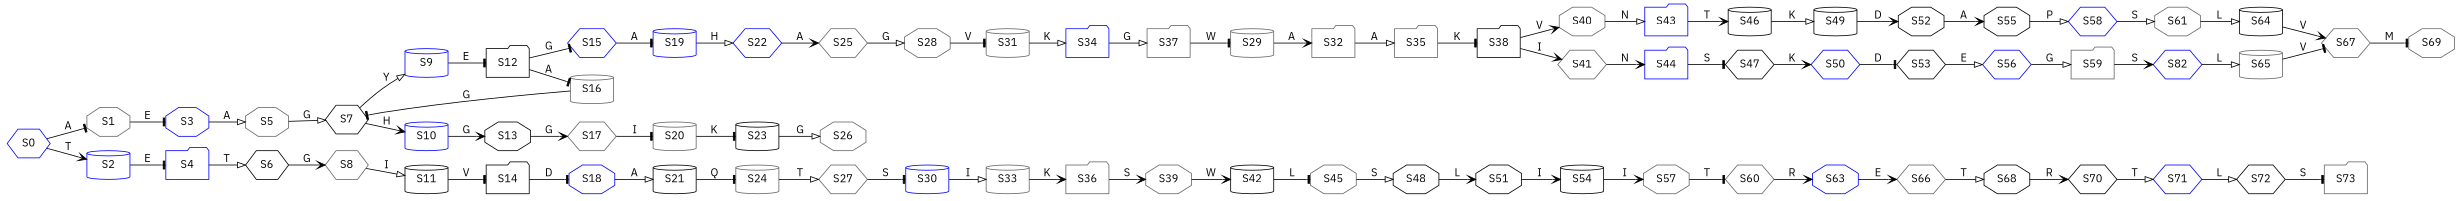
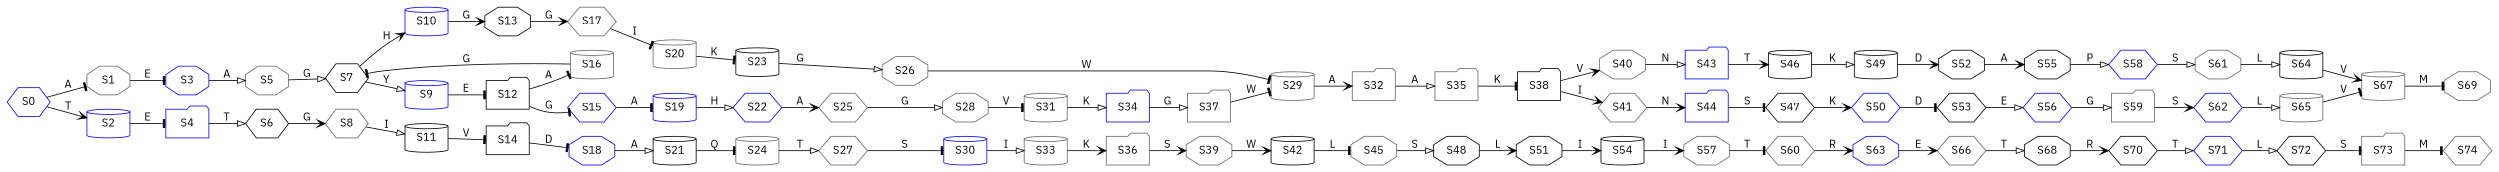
node "S67": shape hexagon -> cylinder
node "S82": label "S82" -> "S62"
edge "S26" -> "S29": added, label "W"
node "S74": added
